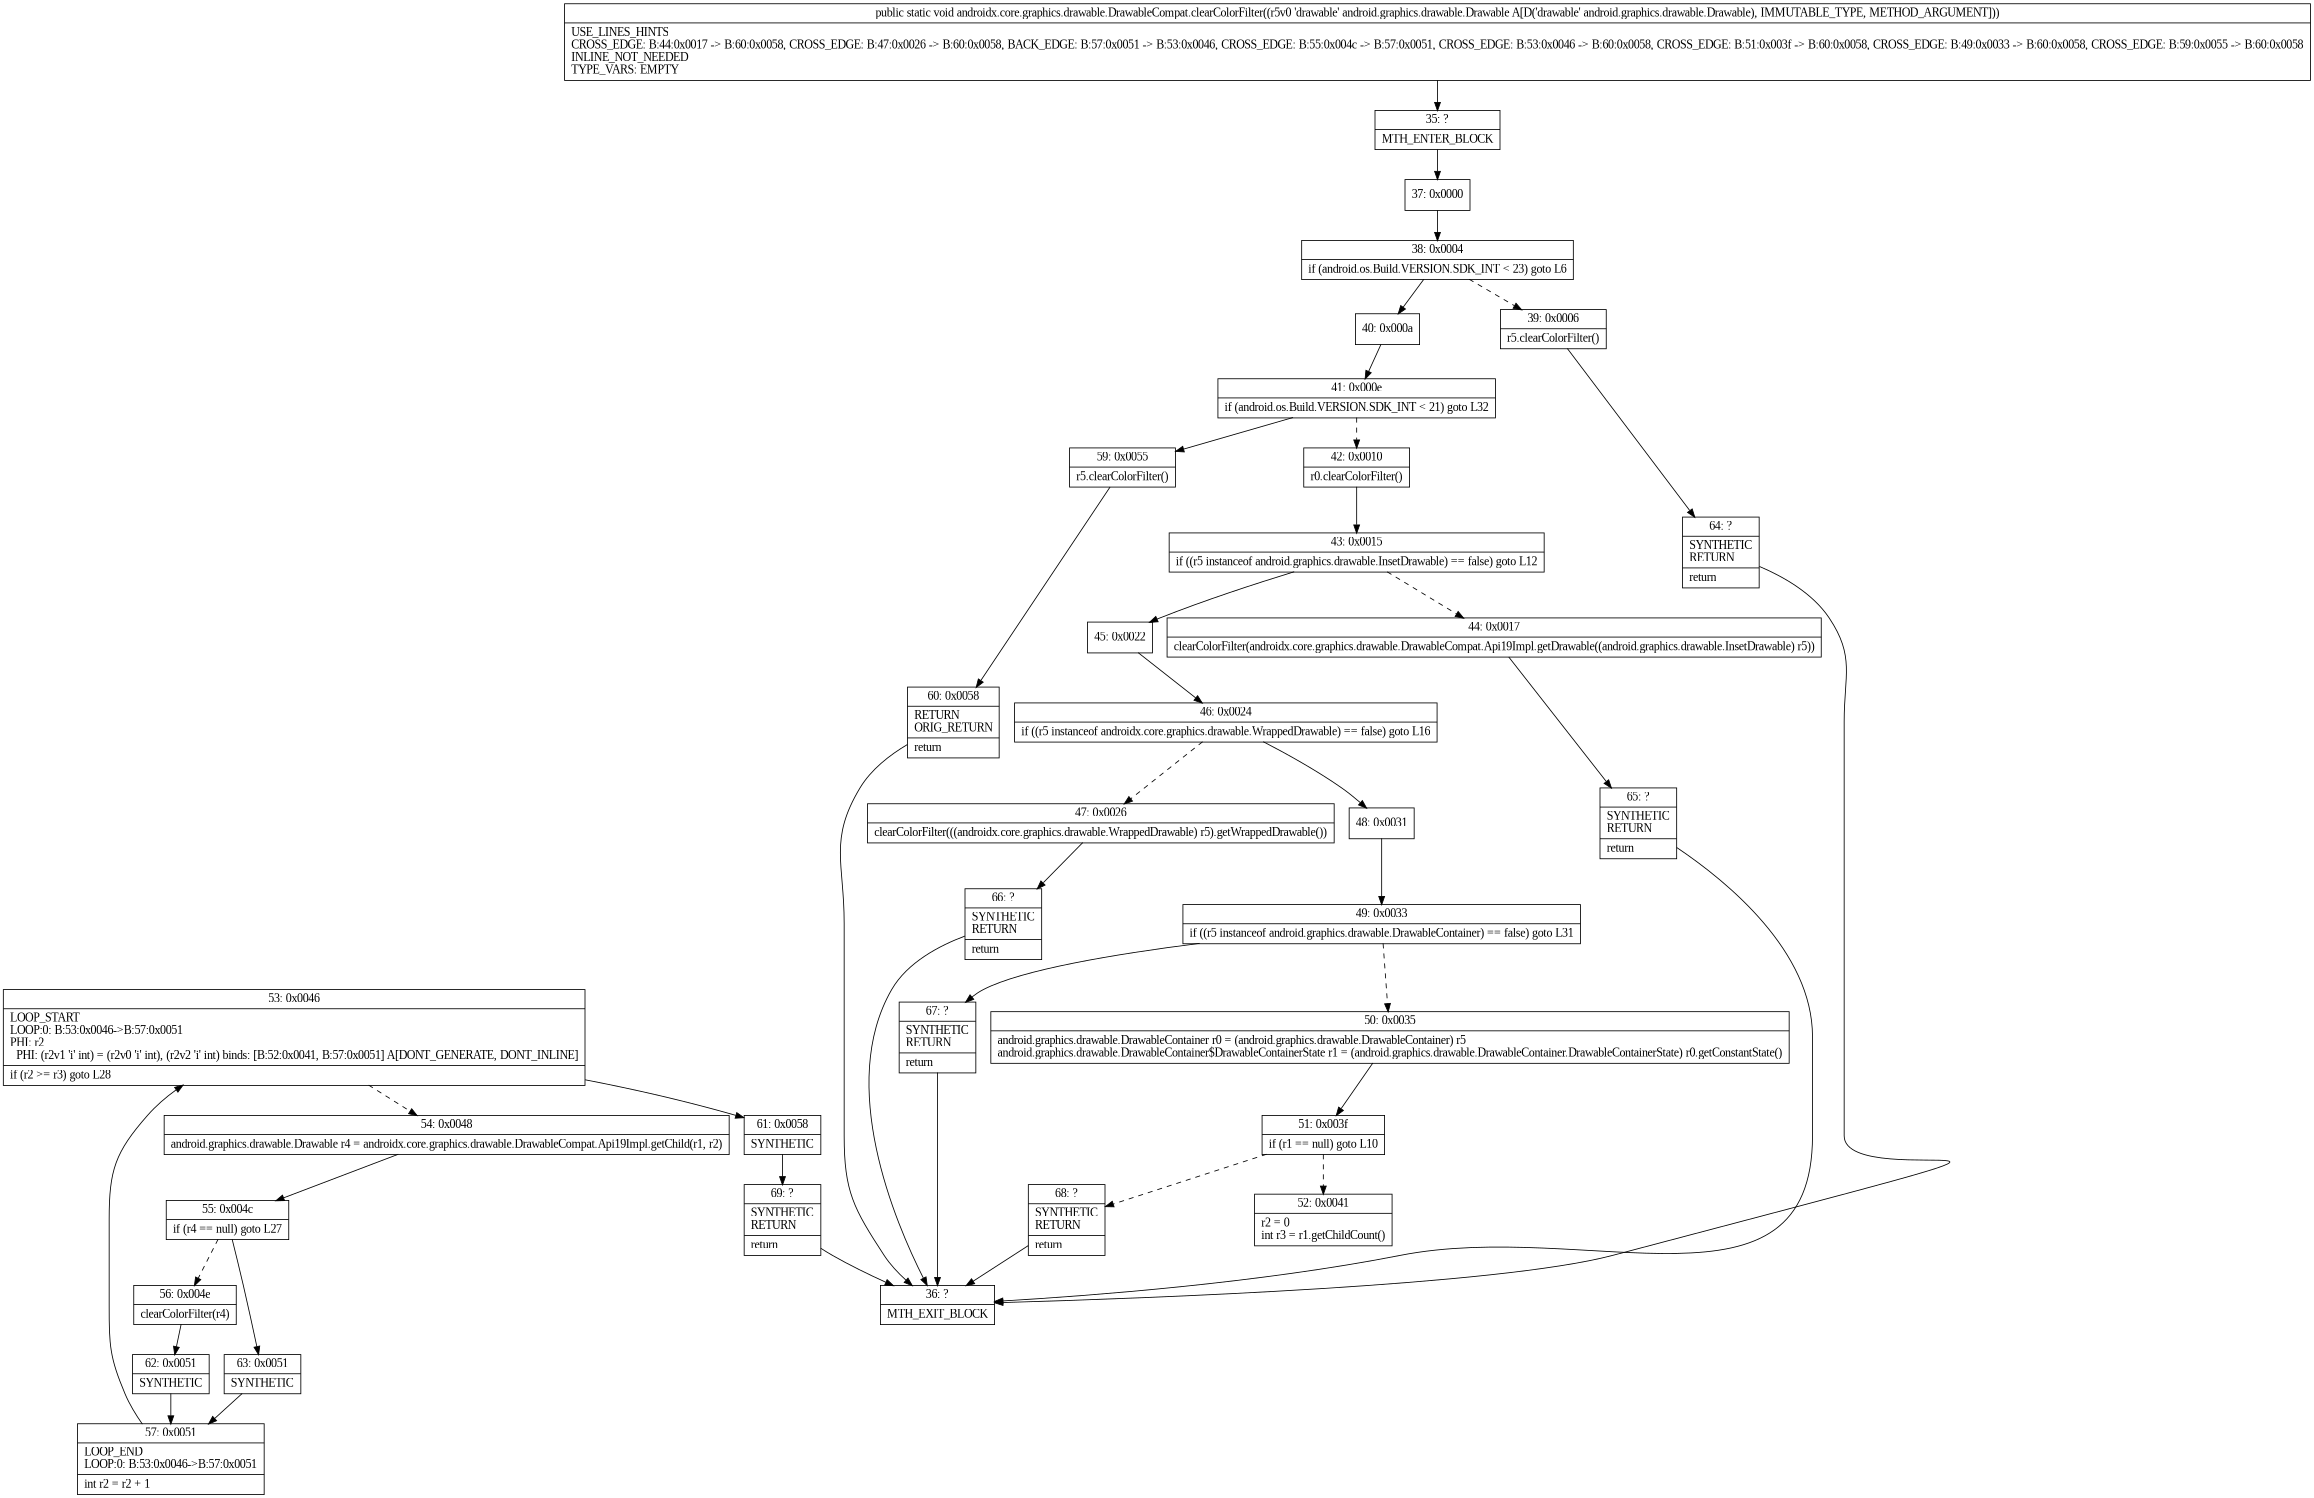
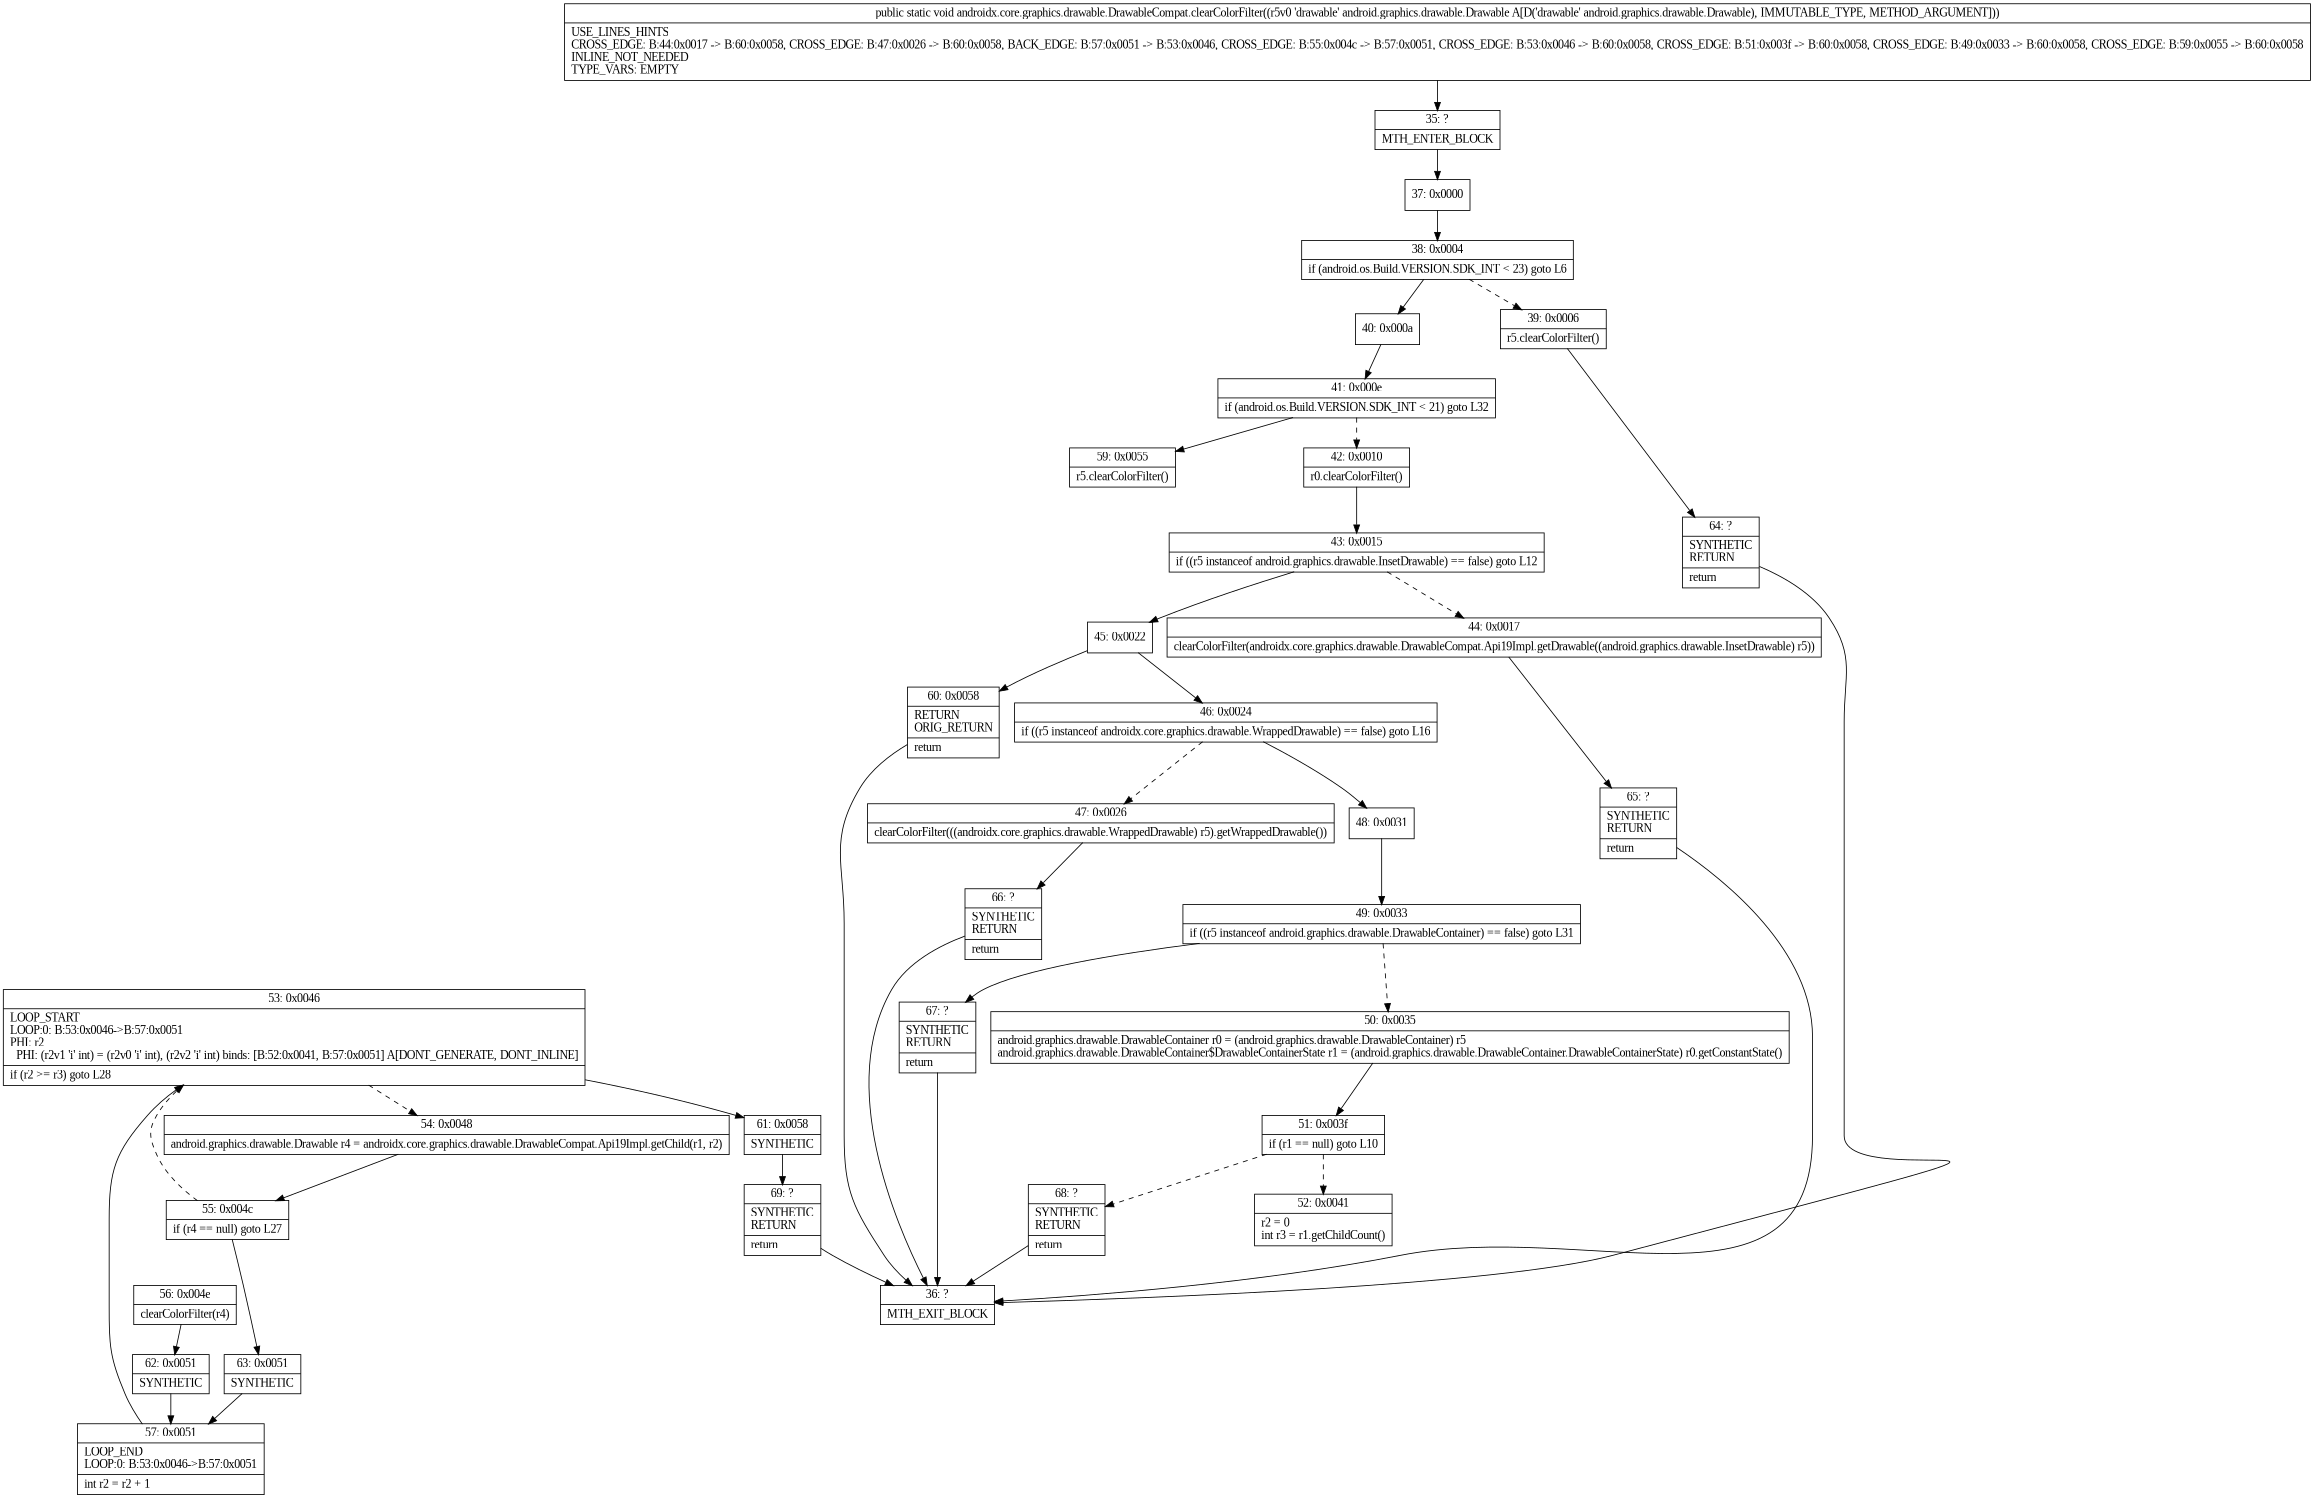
edge "59: 0x0055" -> "60: 0x0058": now "45: 0x0022" -> "60: 0x0058"
edge "55: 0x004c" -> "56: 0x004e": now "55: 0x004c" -> "53: 0x0046"
